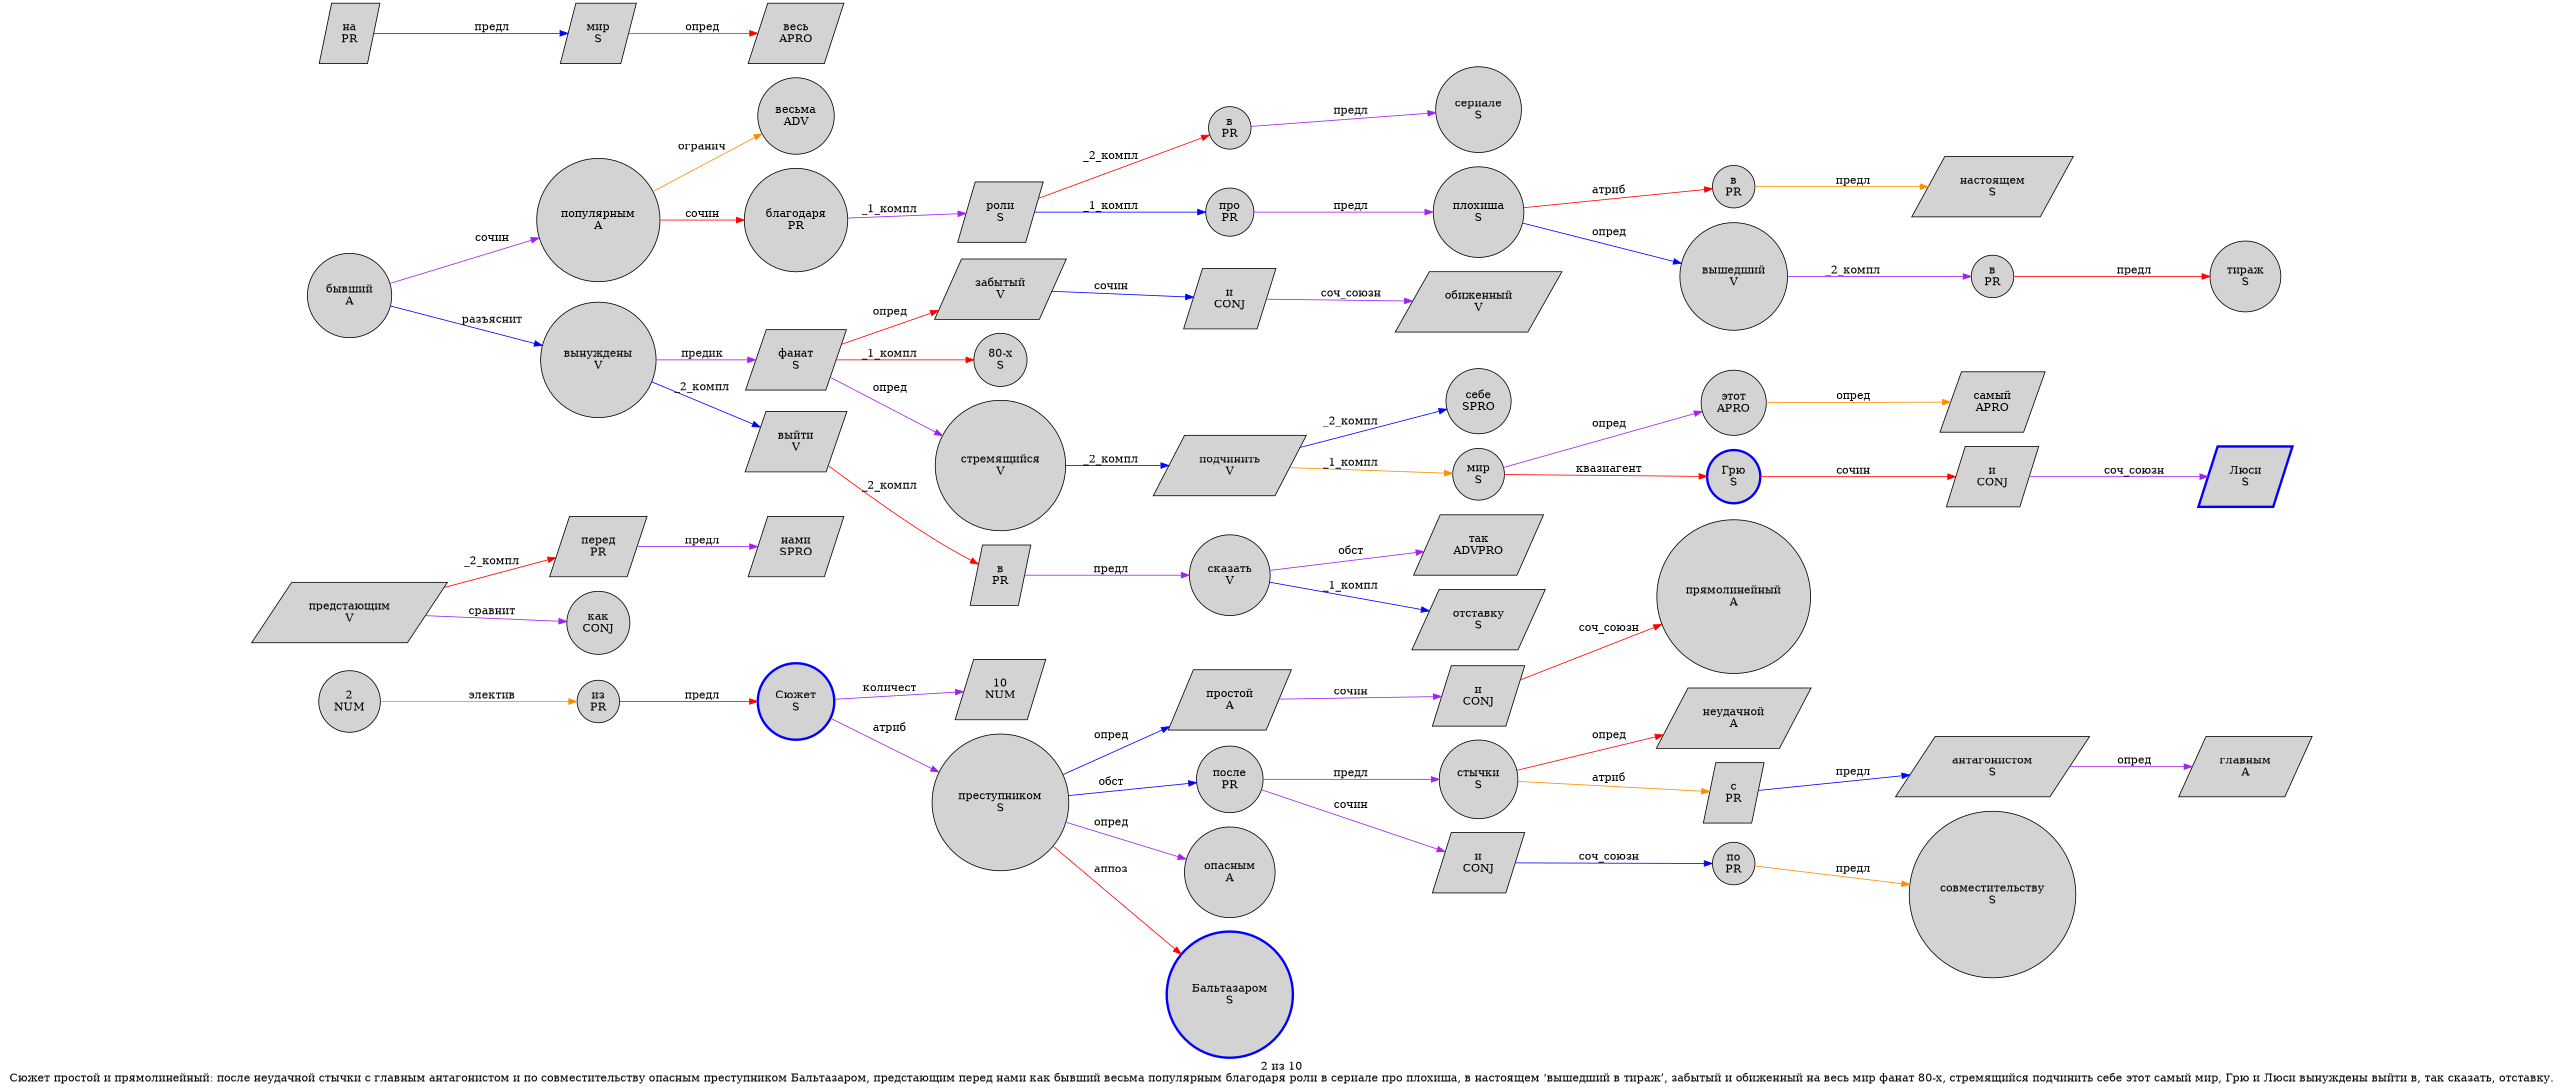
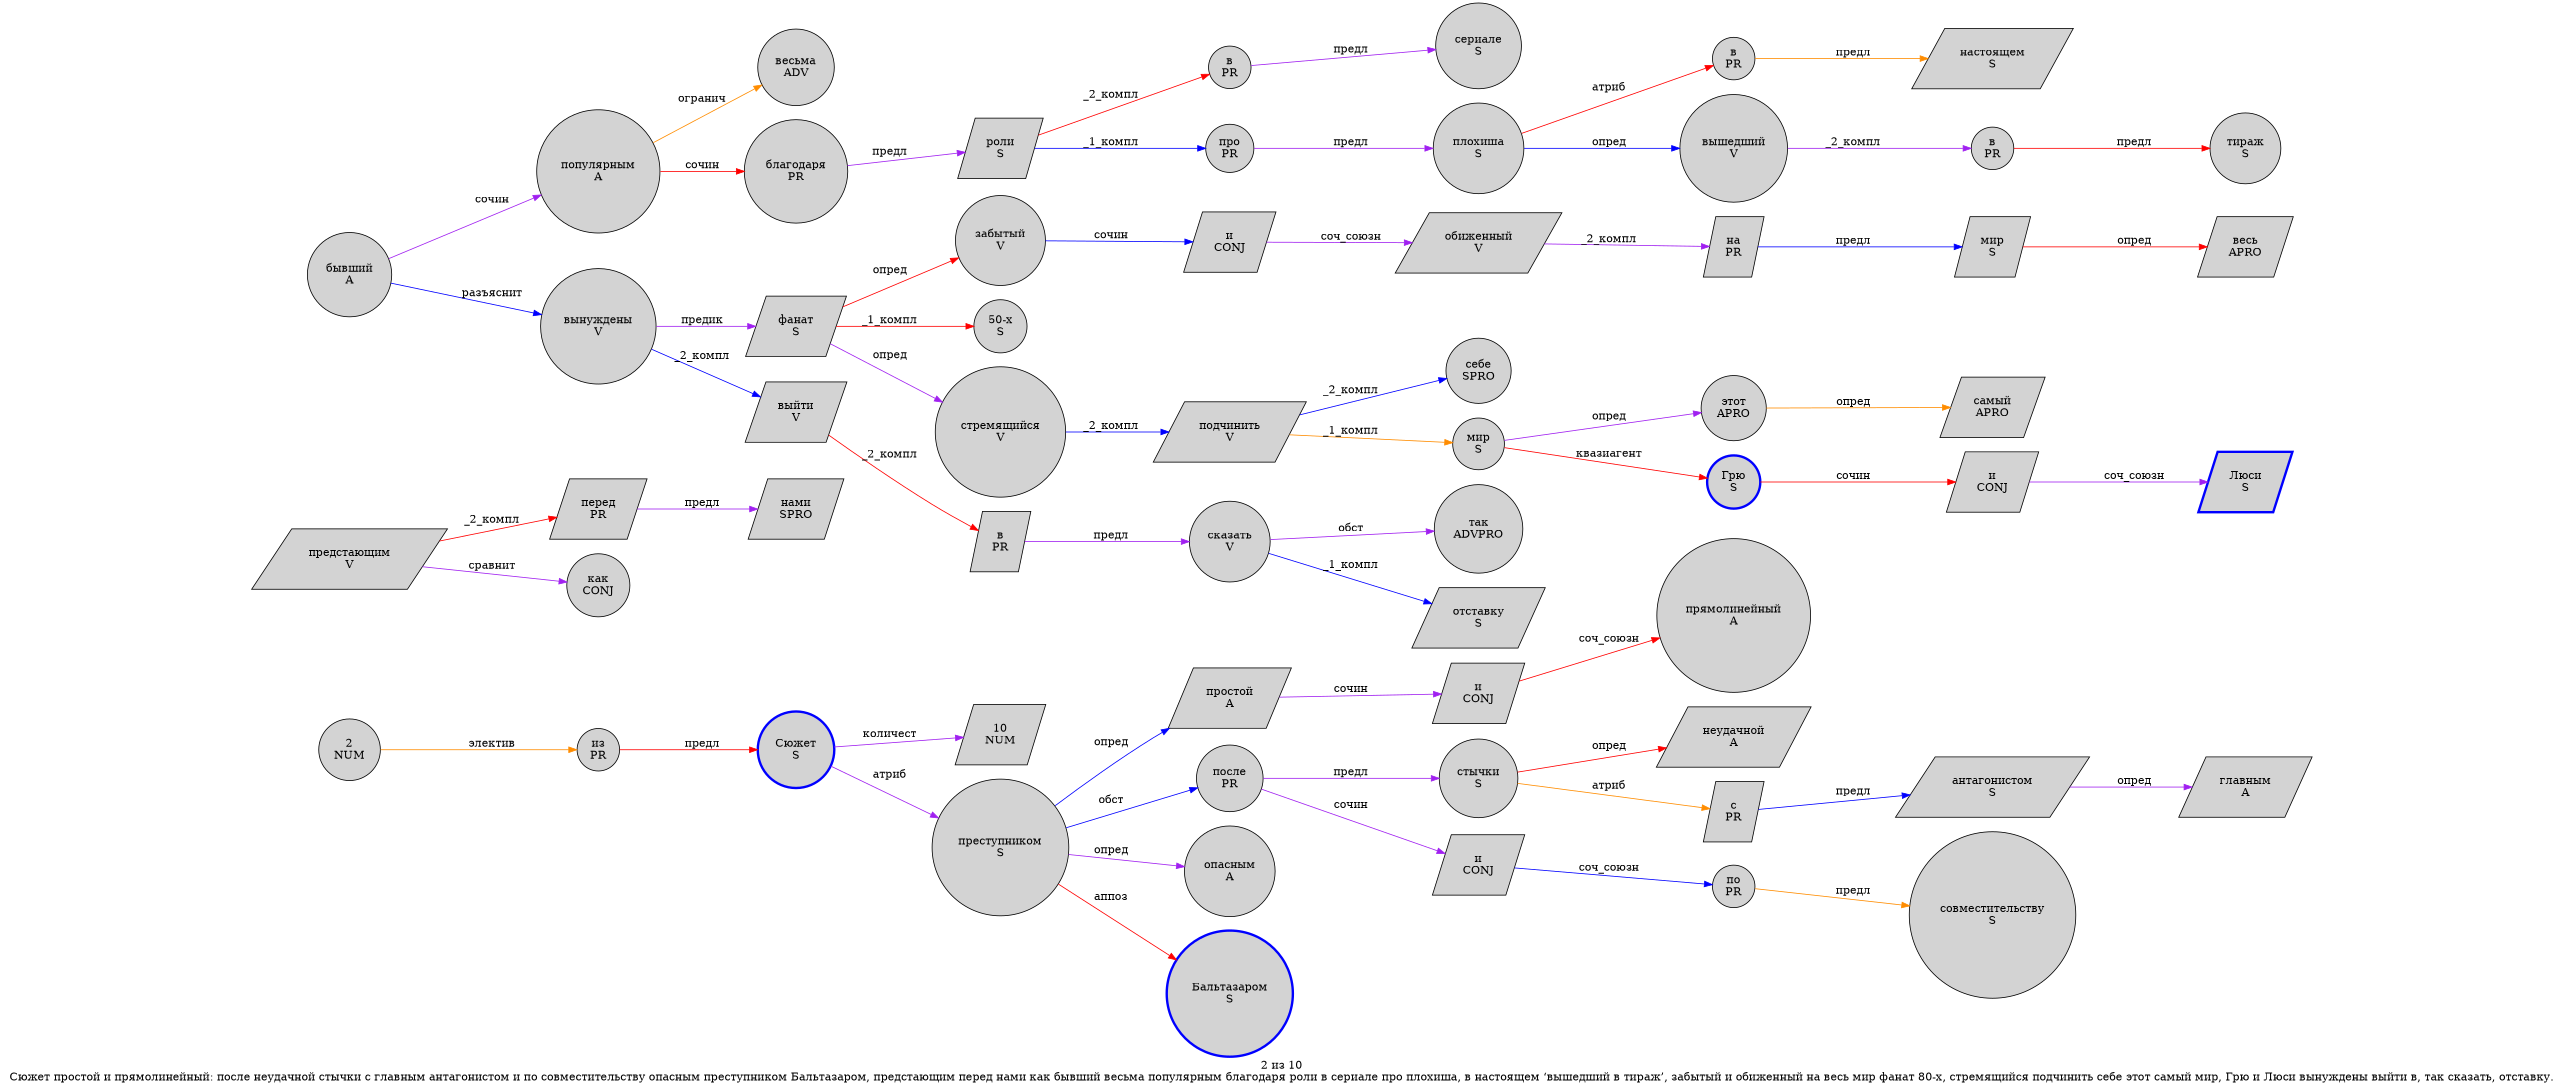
edge "благодаря PR" -> "роли S": label "_1_компл" -> "предл"
edge "обиженный V" -> "на PR": added, label "_2_компл"
node "забытый V": shape parallelogram -> circle
node "80-х S": label "80-х S" -> "50-х S"
node "так ADVPRO": shape parallelogram -> circle
